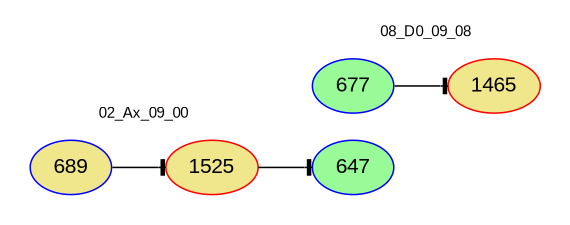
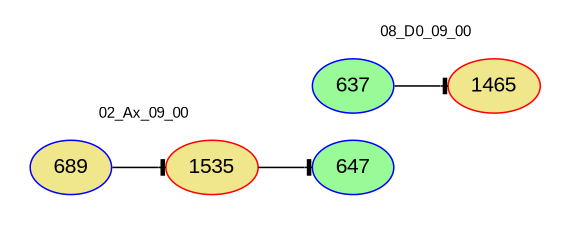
cluster "08_D0_09_08": label "08_D0_09_08" -> "08_D0_09_00"
node "677": label "677" -> "637"
node "1525": label "1525" -> "1535"
